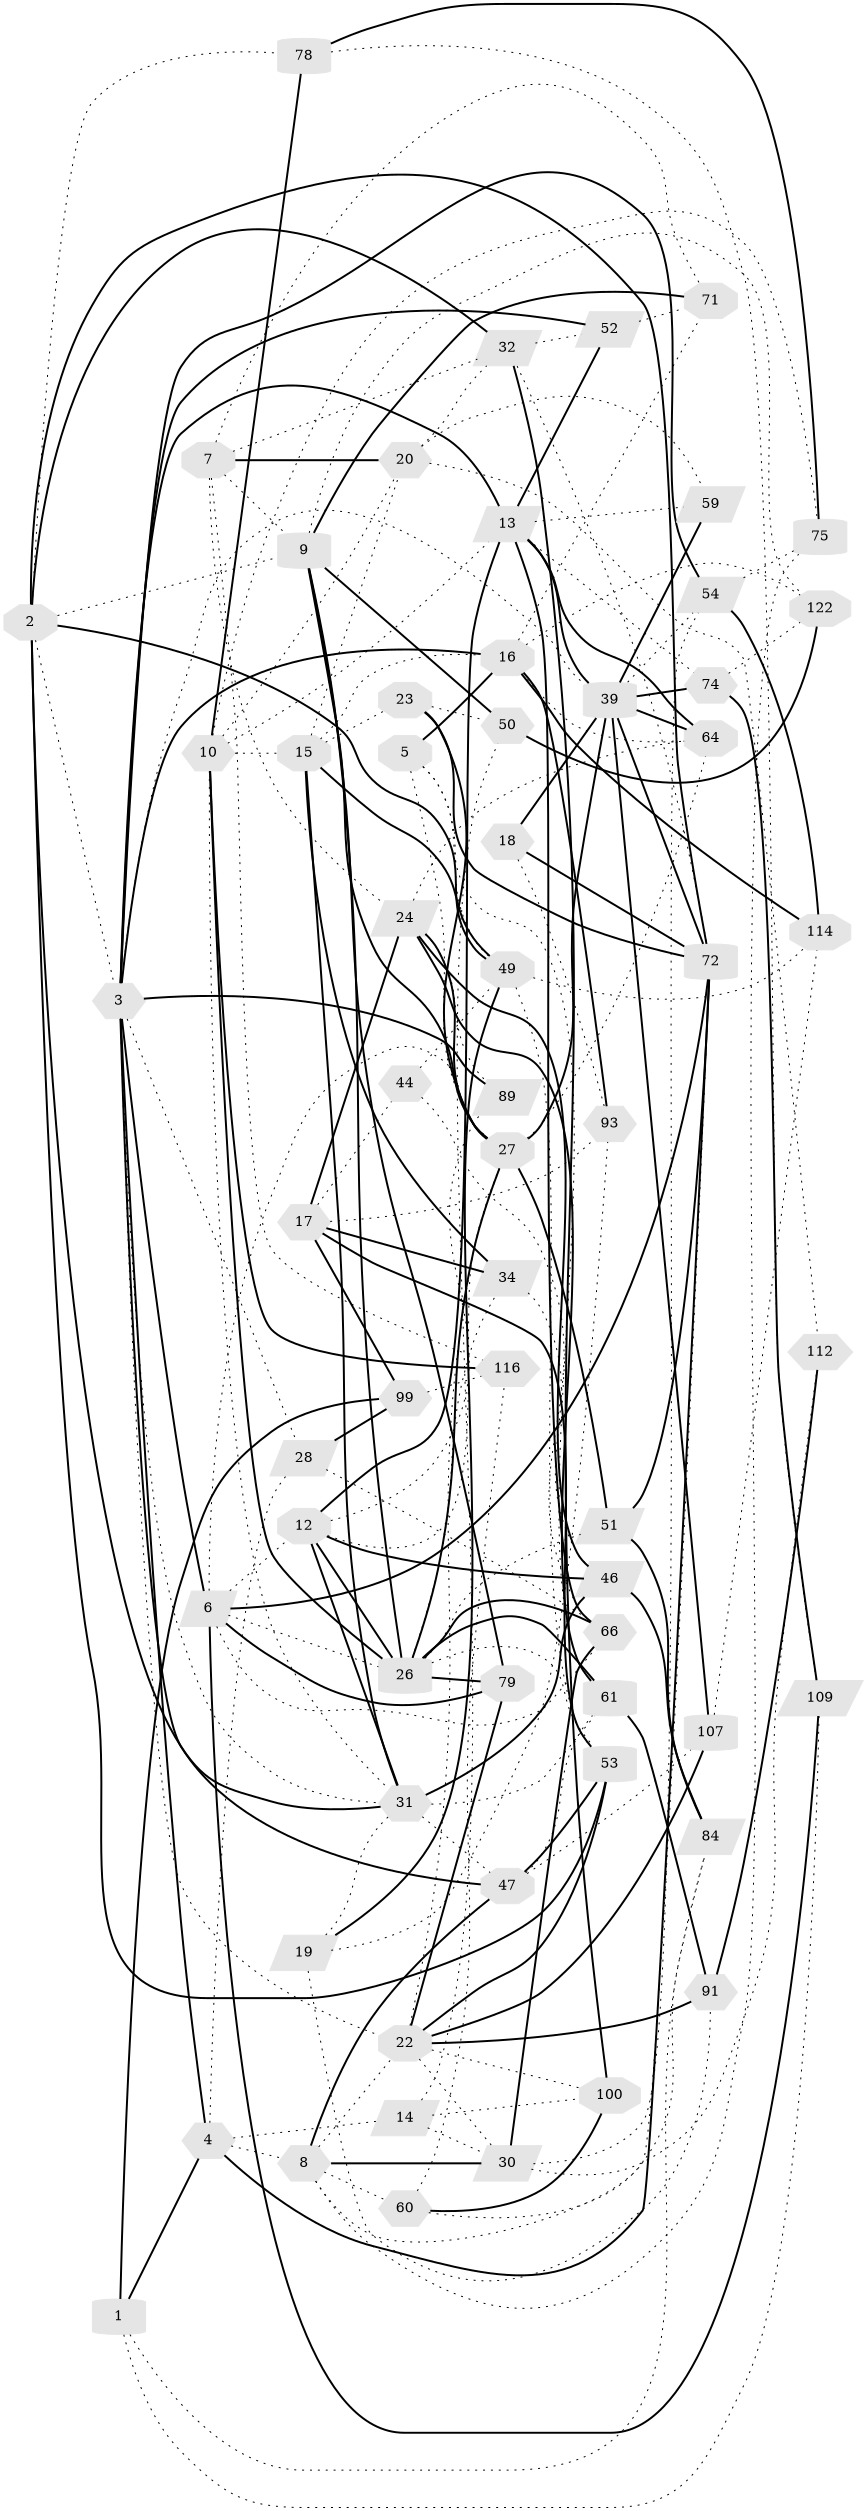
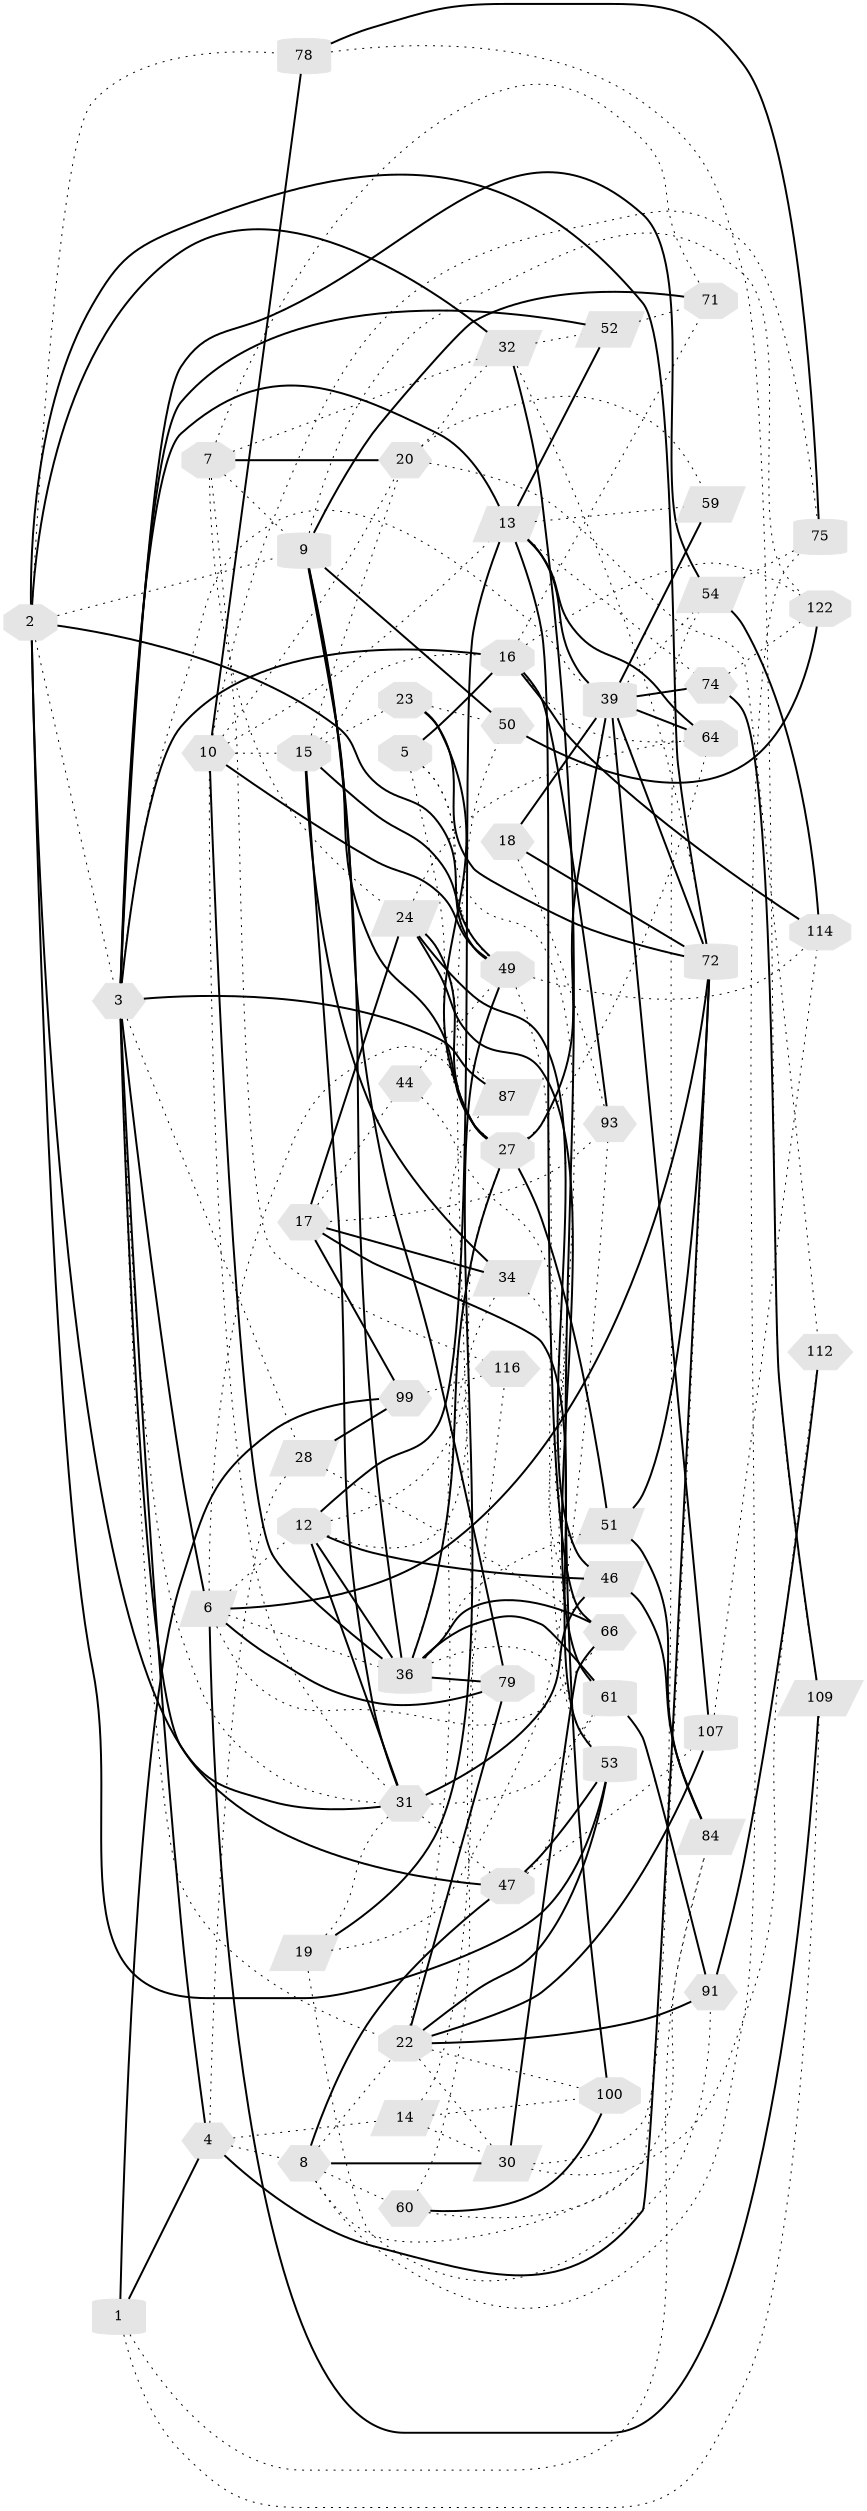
node "89": label "89" -> "87"
edge "10" -- "116": now "10" -- "49"
node "26": label "26" -> "36"
